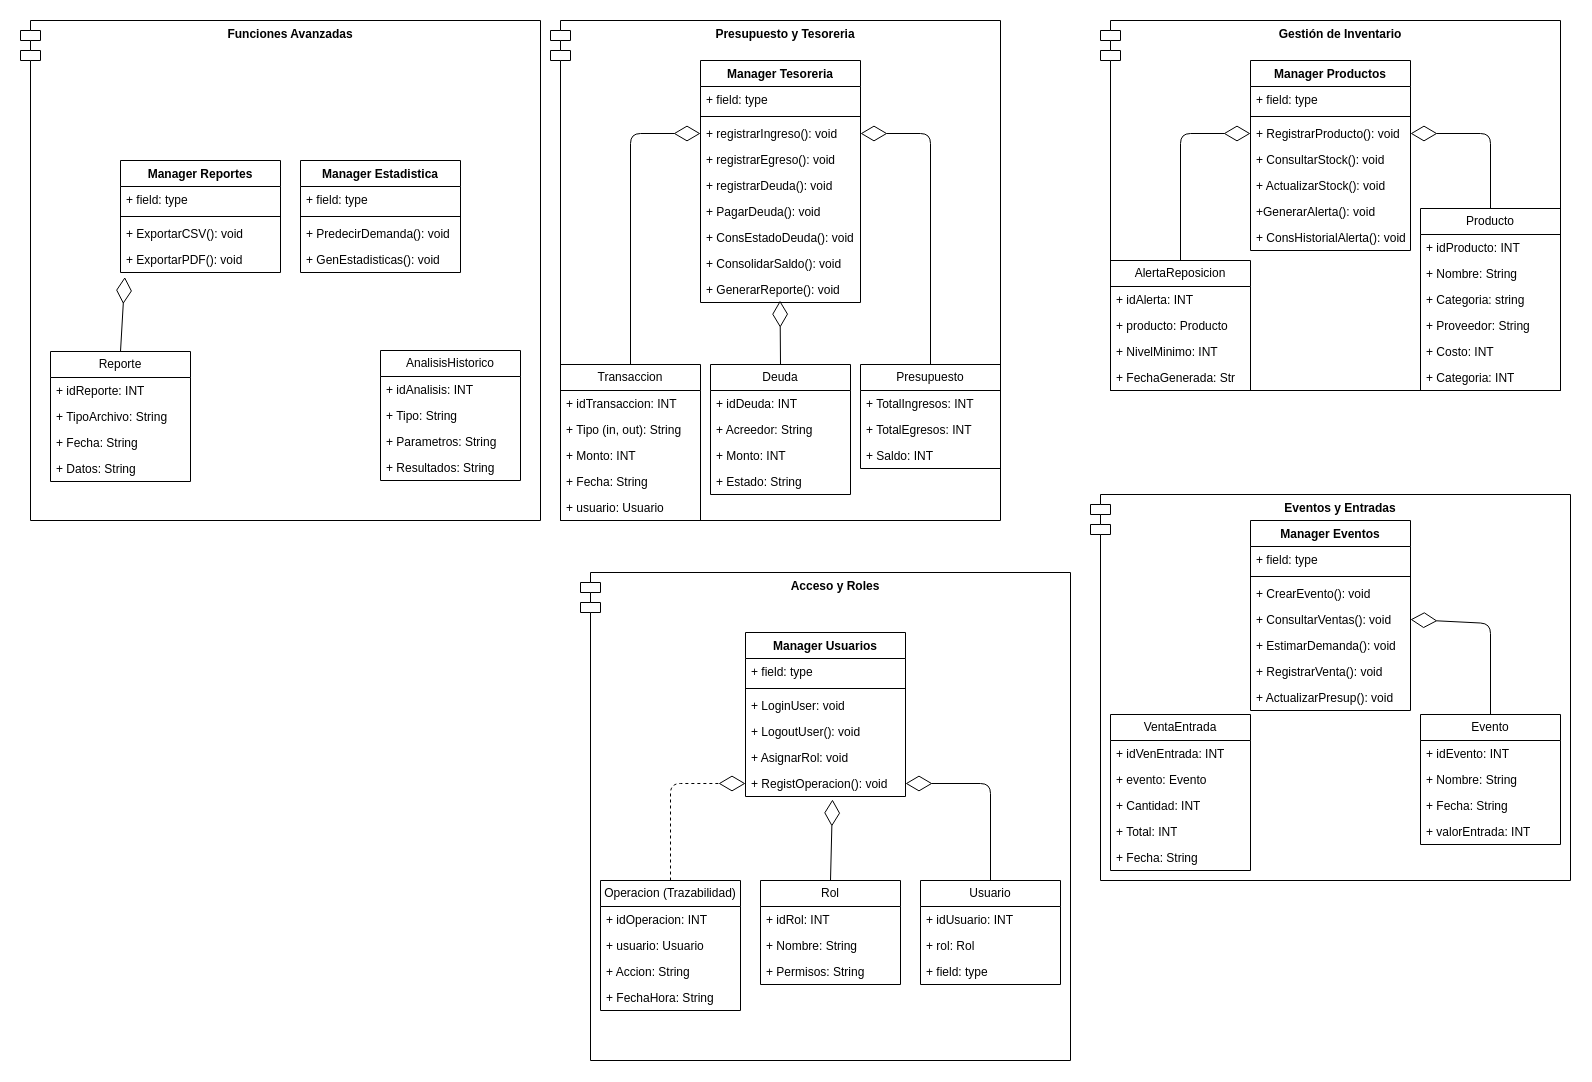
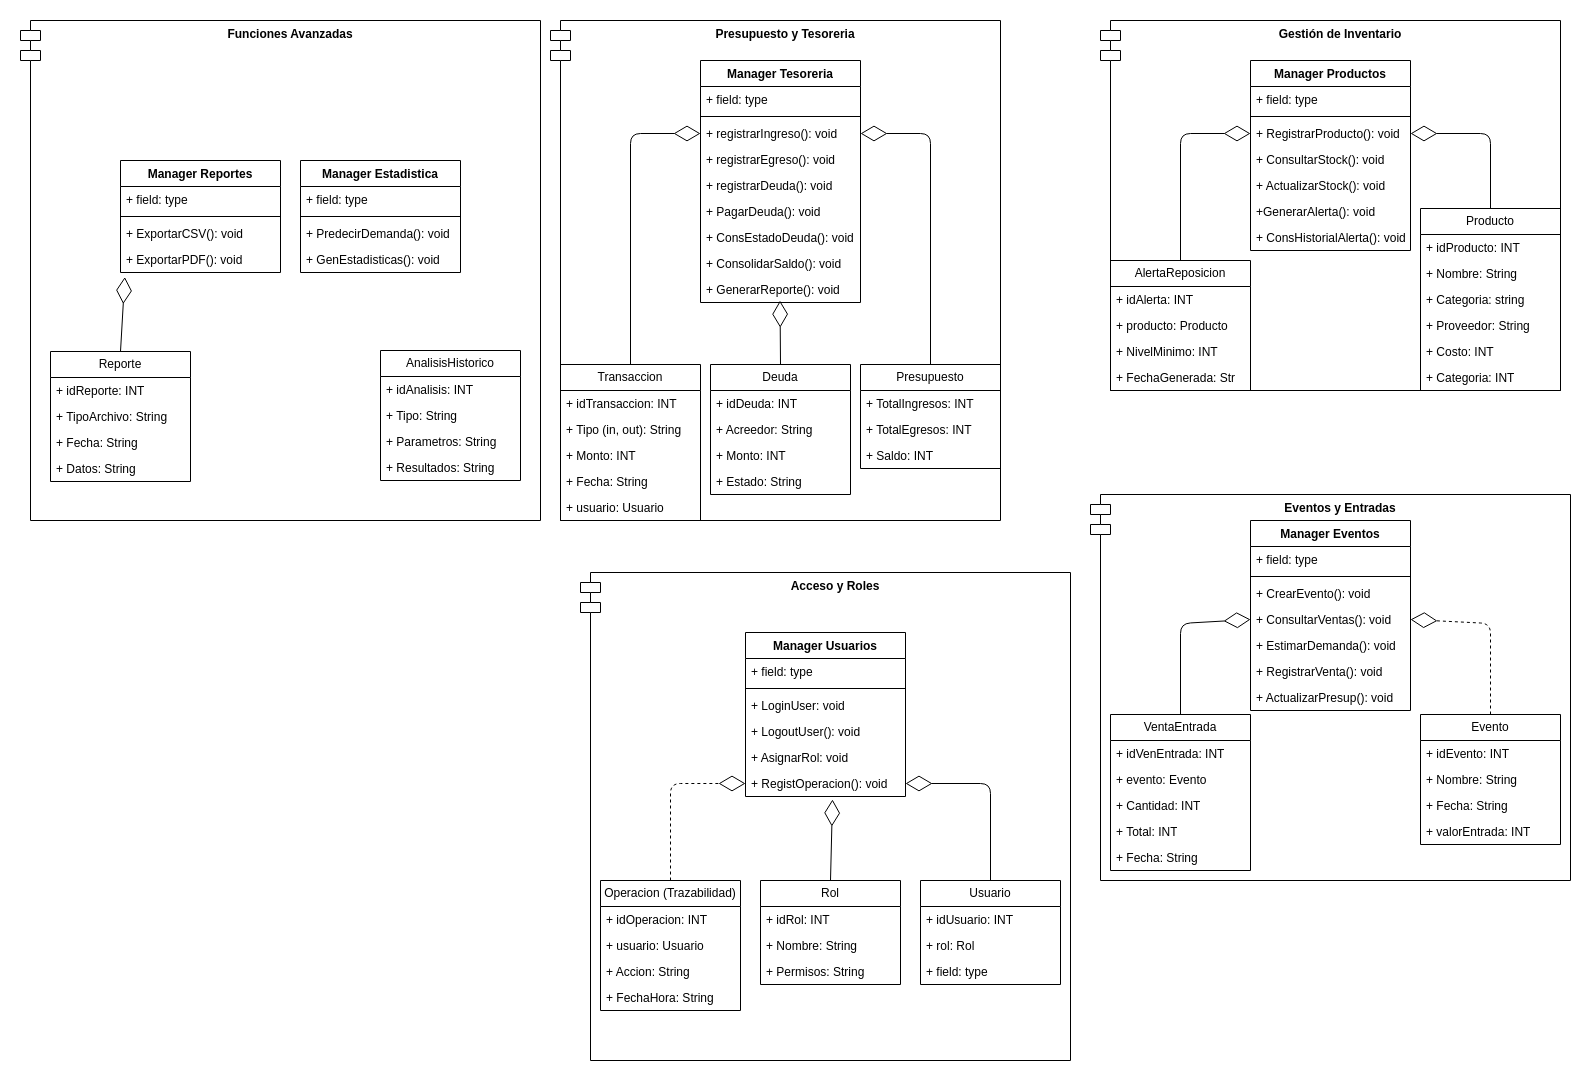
edge "Evento" -> "+ ConsultarVentas(): void": style solid -> dashed
edge "VentaEntrada" -> "+ ConsultarVentas(): void": added
